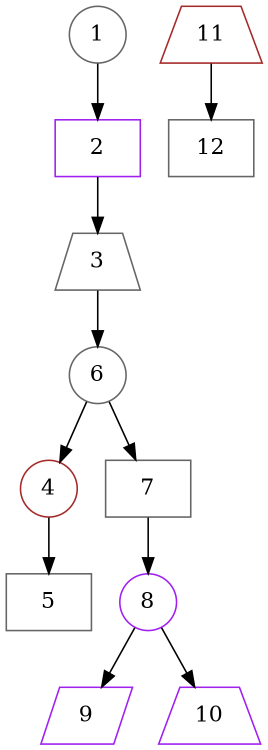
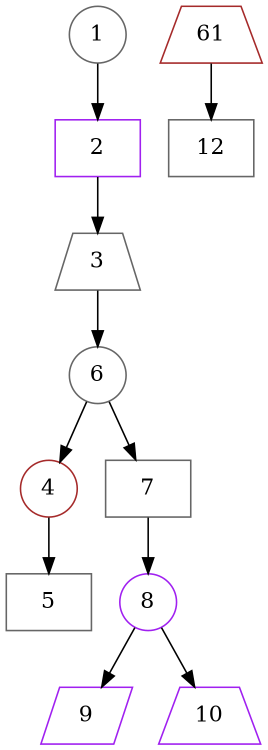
node "11": label "11" -> "61"
